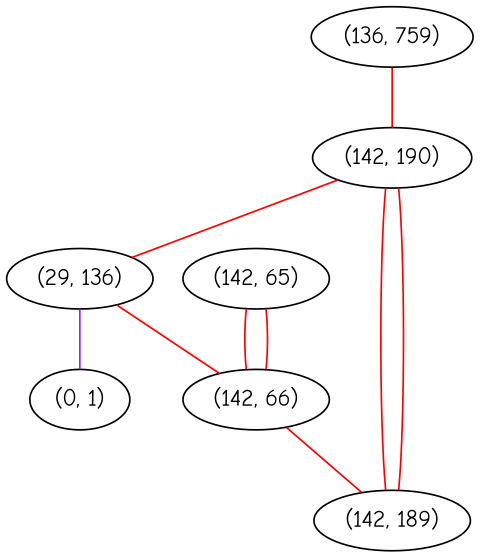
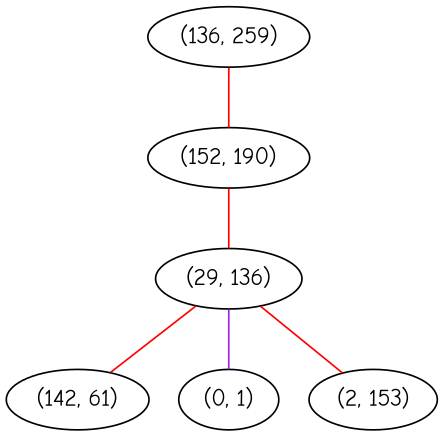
node "(136, 759)": label "(136, 759)" -> "(136, 259)"
node "(142, 190)": label "(142, 190)" -> "(152, 190)"
node "(142, 65)": removed
node "(142, 66)": label "(142, 66)" -> "(142, 61)"
node "(2, 153)": added
node "(142, 189)": removed
